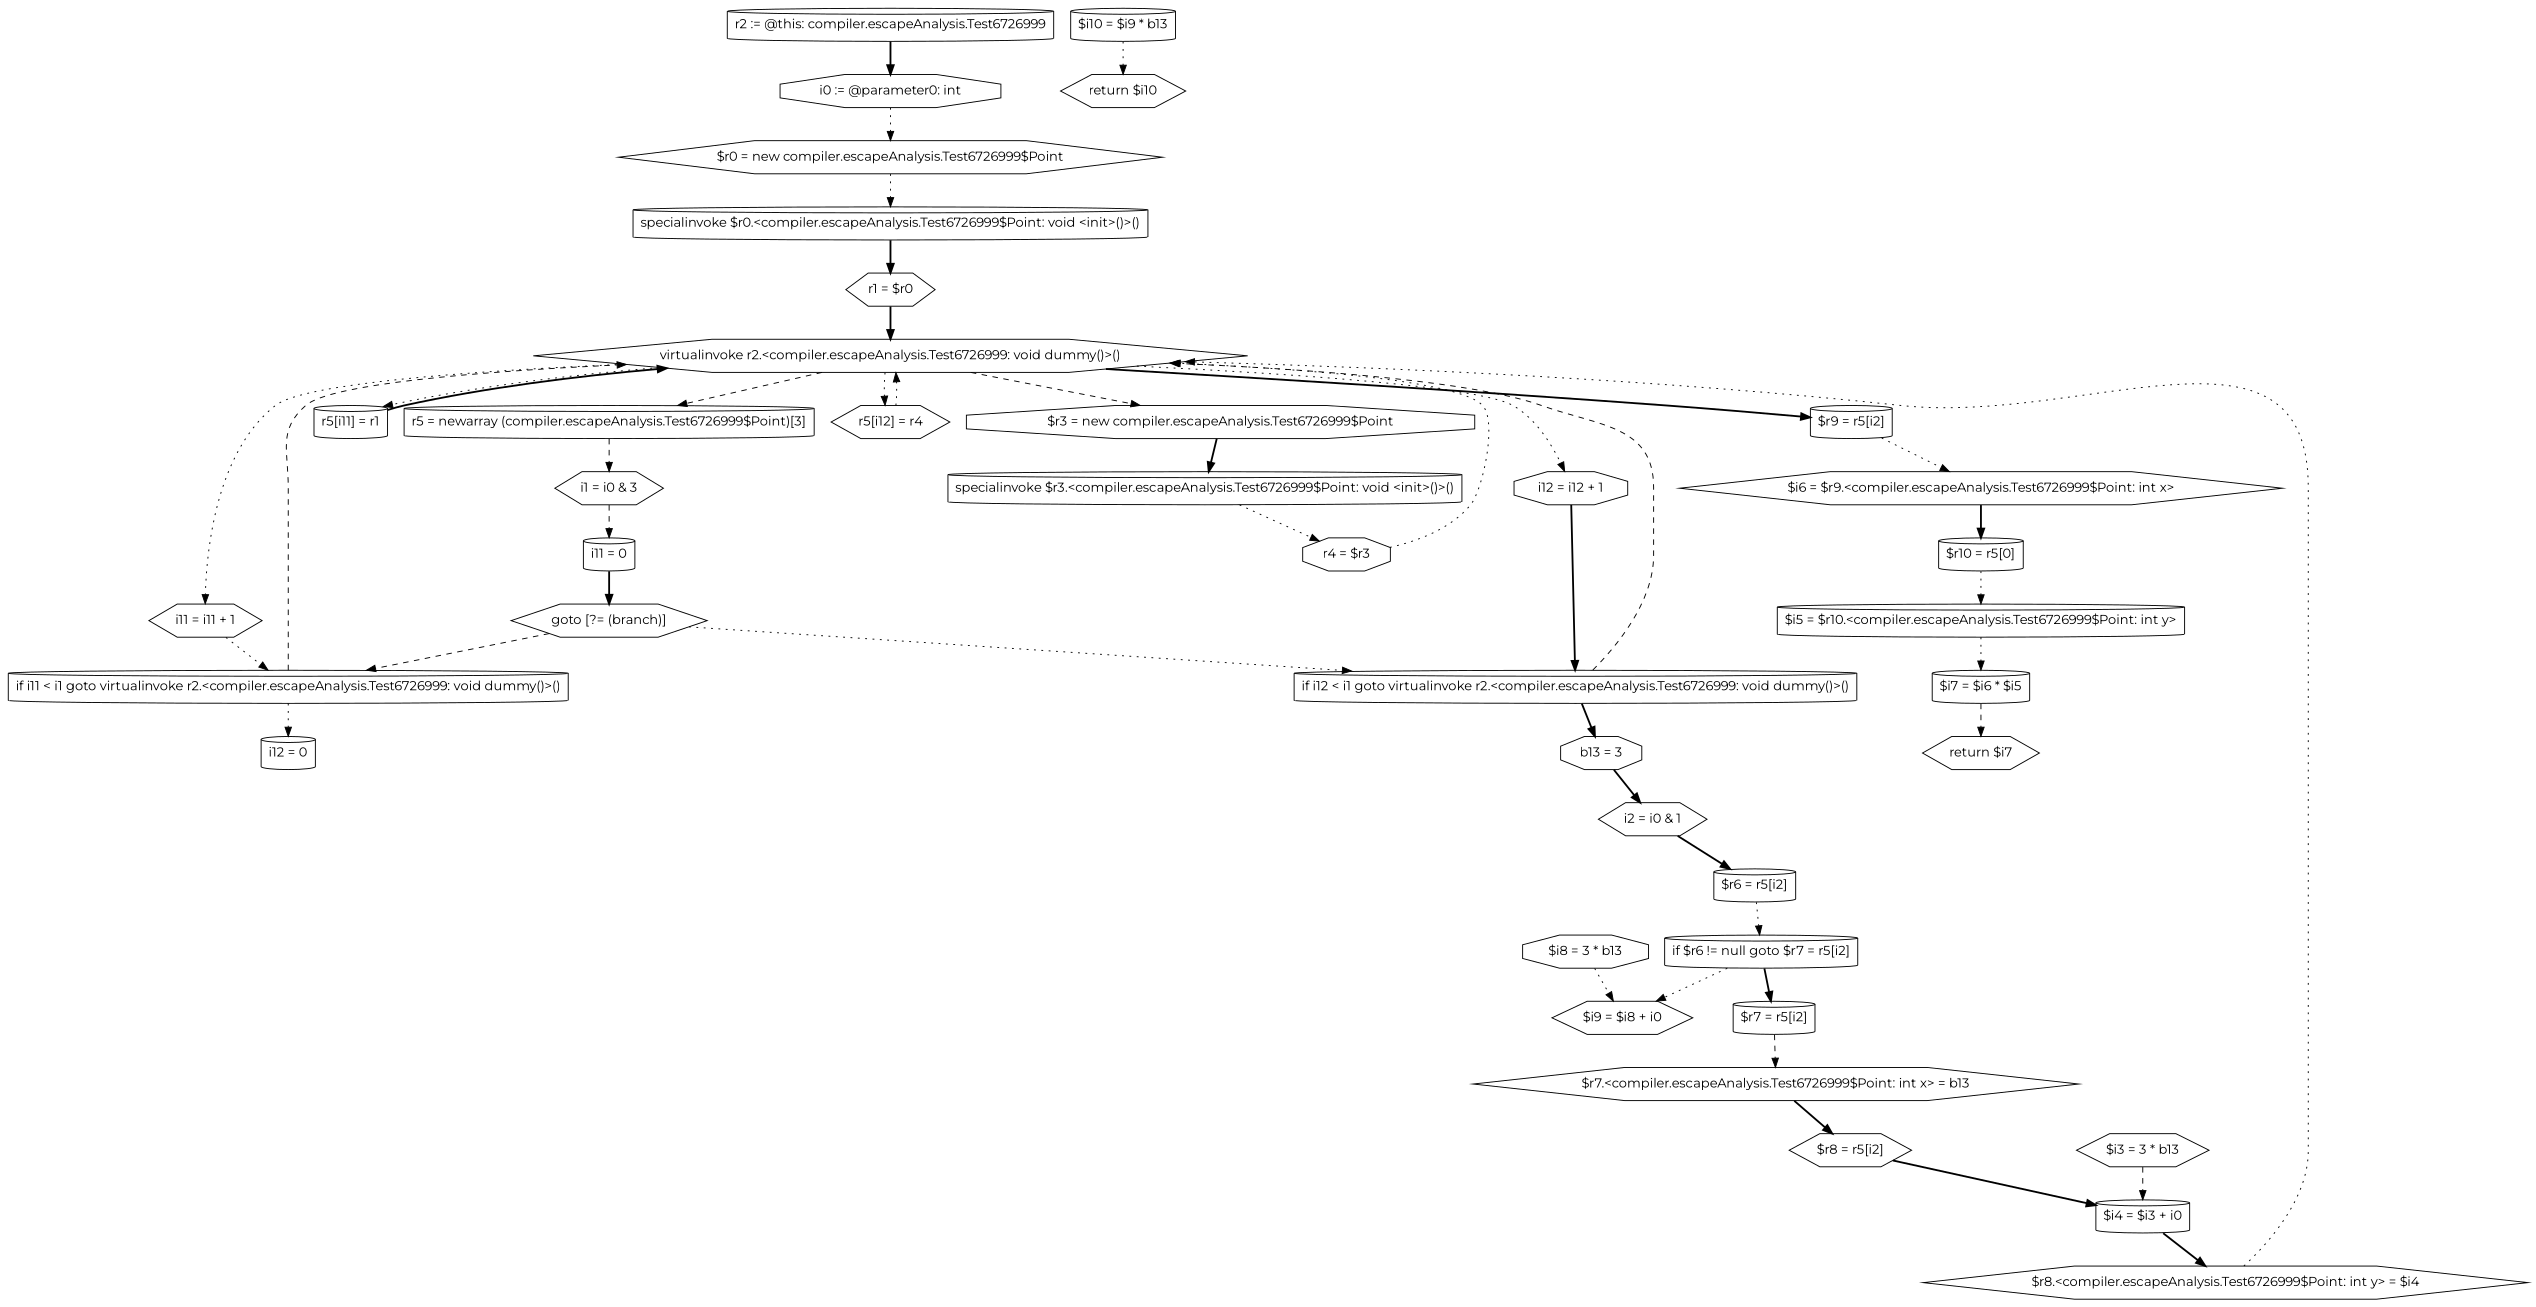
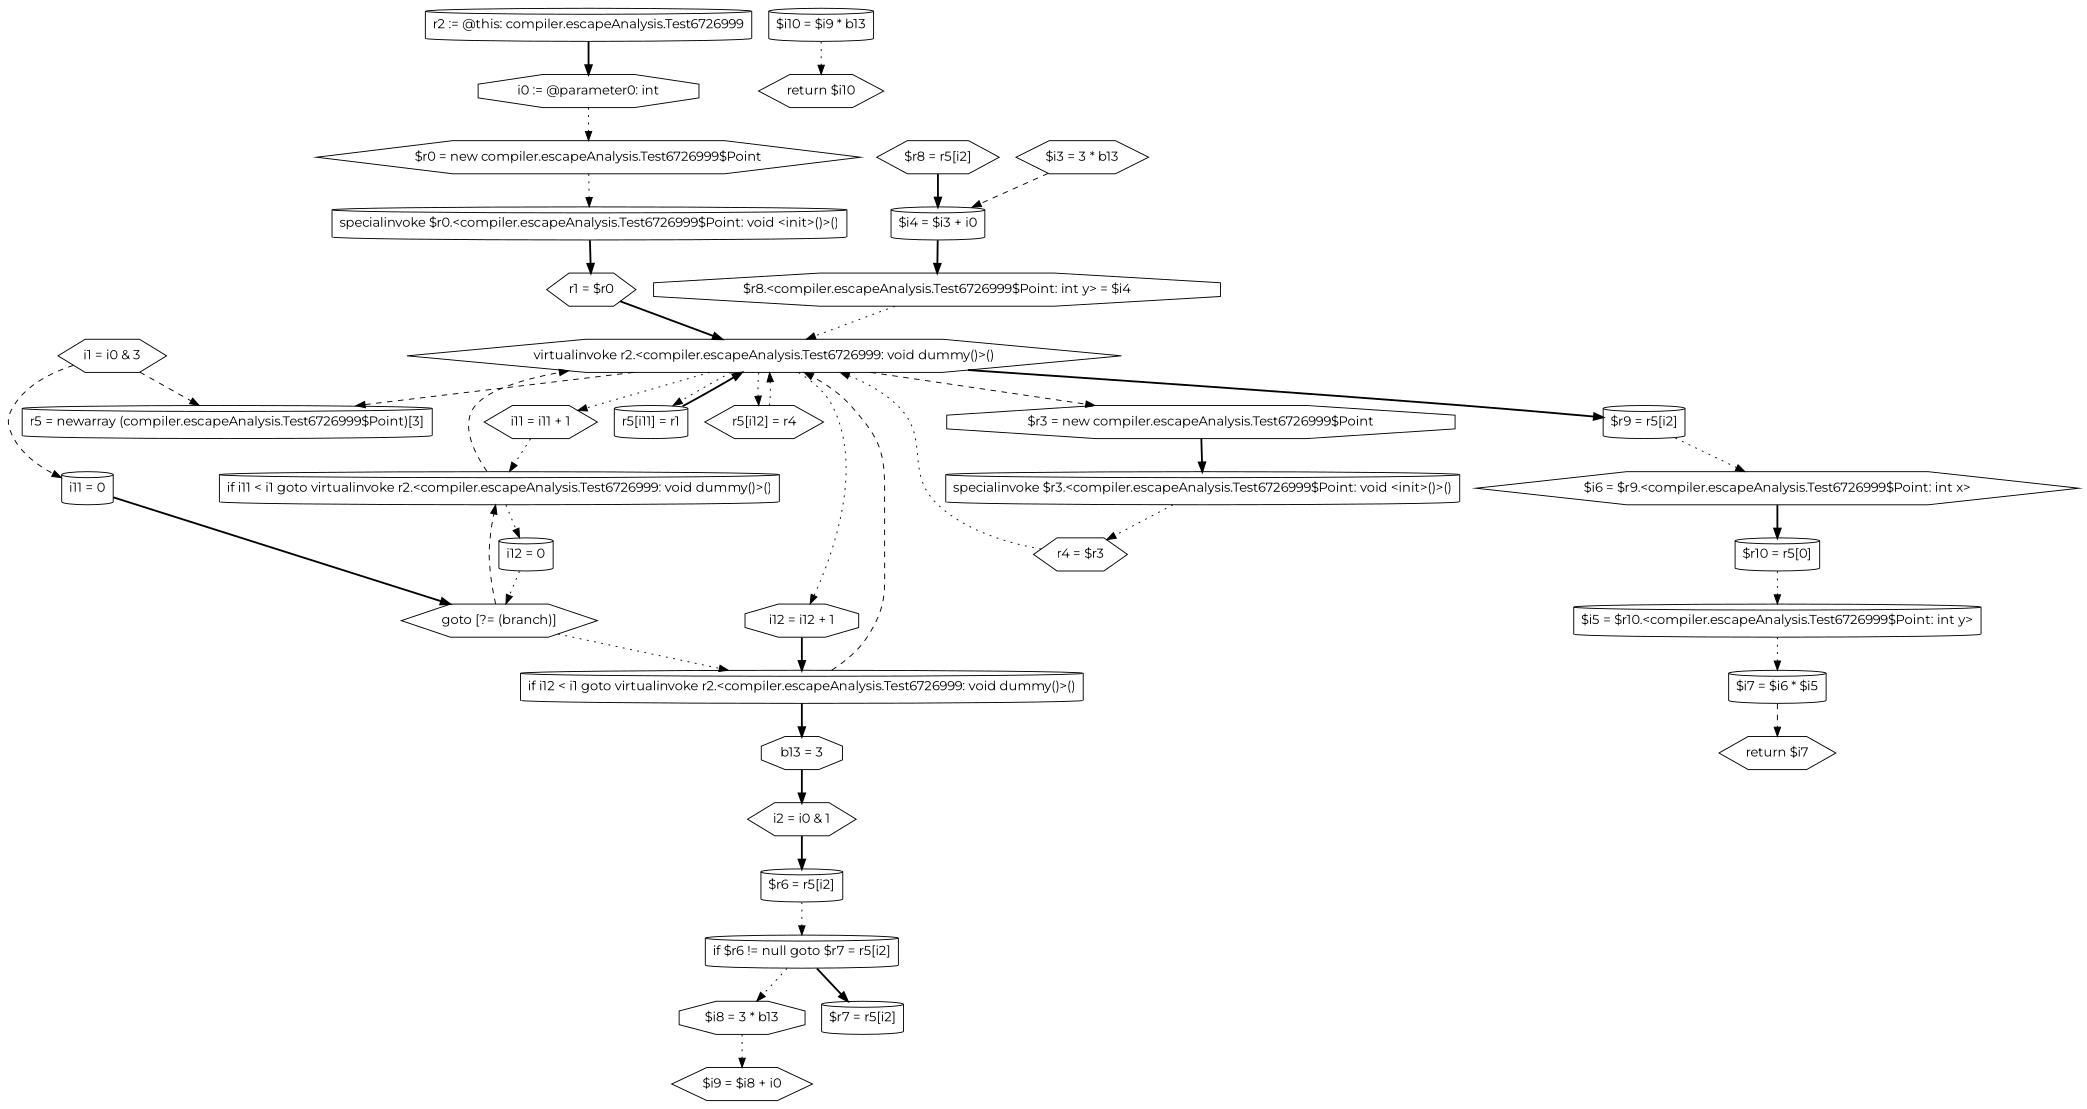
edge "r5 = newarray (compiler.escapeAnalysis.Test6726999$Point)[3]" -> "i1 = i0 & 3": reversed
node "r4 = $r3": shape octagon -> hexagon
edge "i12 = 0" -> "goto [?= (branch)]": added
edge "if $r6 != null goto $r7 = r5[i2]" -> "$i9 = $i8 + i0": now "if $r6 != null goto $r7 = r5[i2]" -> "$i8 = 3 * b13"
node "$r7.<compiler.escapeAnalysis.Test6726999$Point: int x> = b13": removed
node "$r8.<compiler.escapeAnalysis.Test6726999$Point: int y> = $i4": shape hexagon -> octagon
